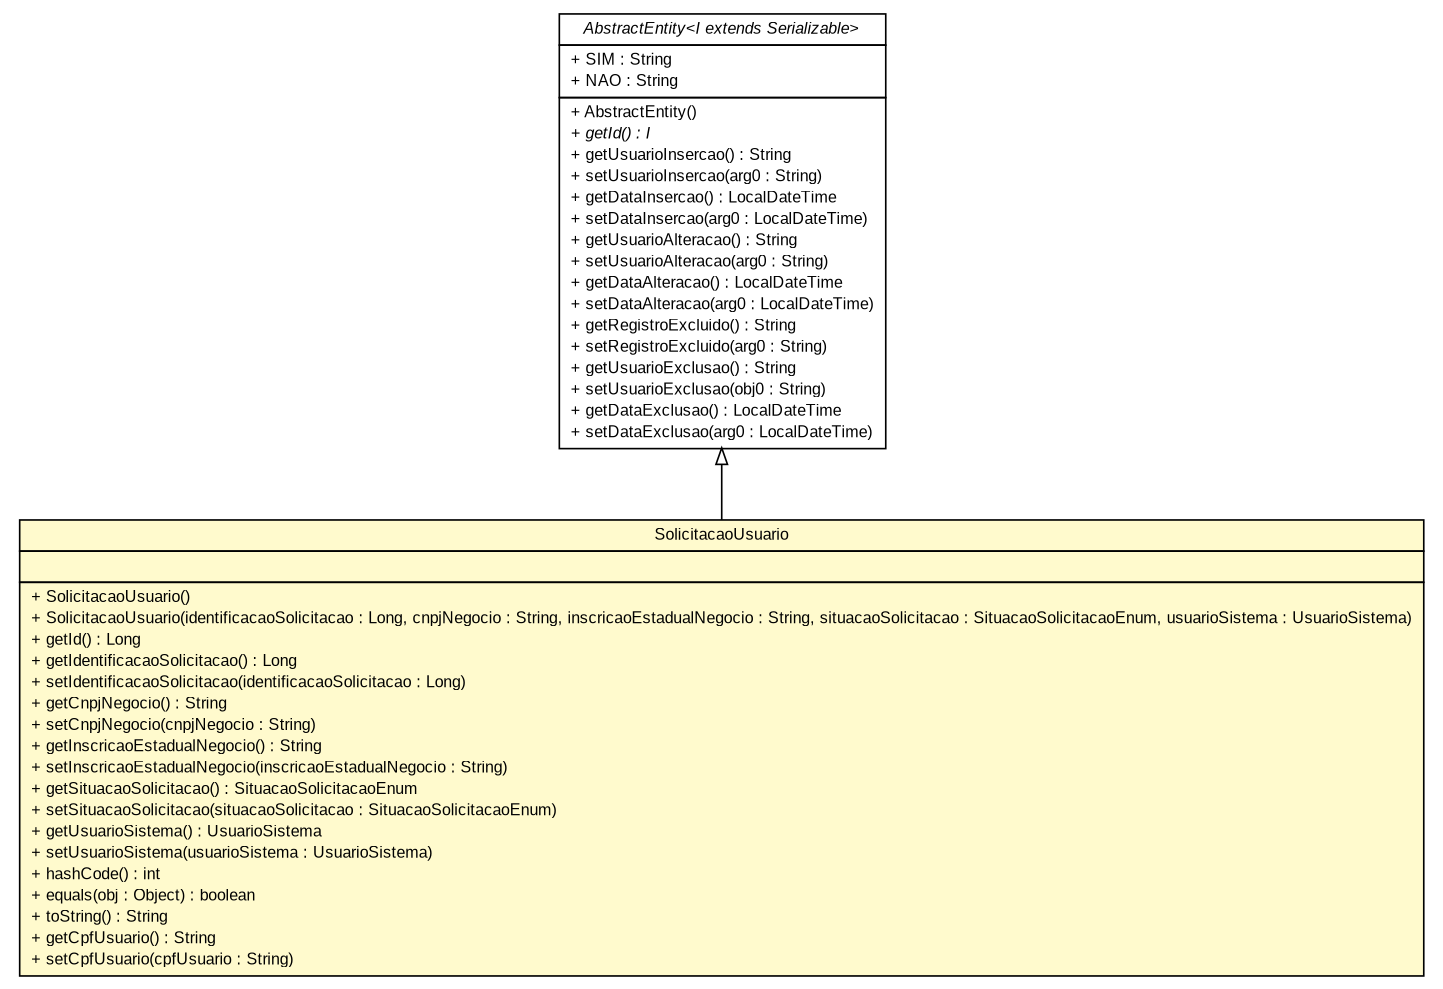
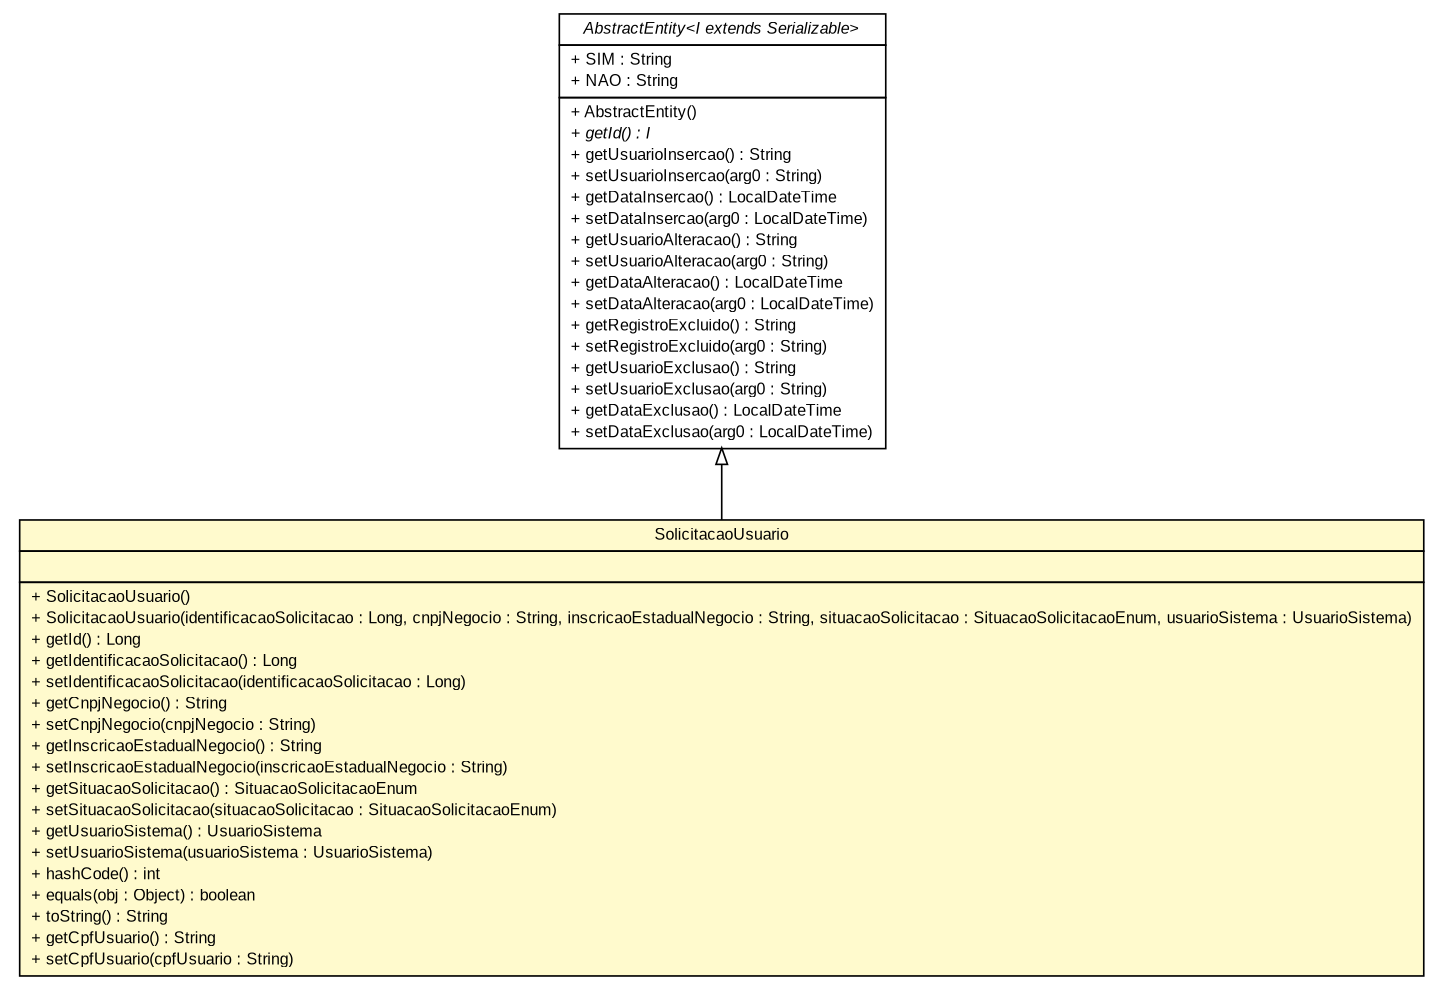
node "AbstractEntity<I extends Serializable>": text "+ setUsuarioExclusao(obj0 : String)" -> "+ setUsuarioExclusao(arg0 : String)"
